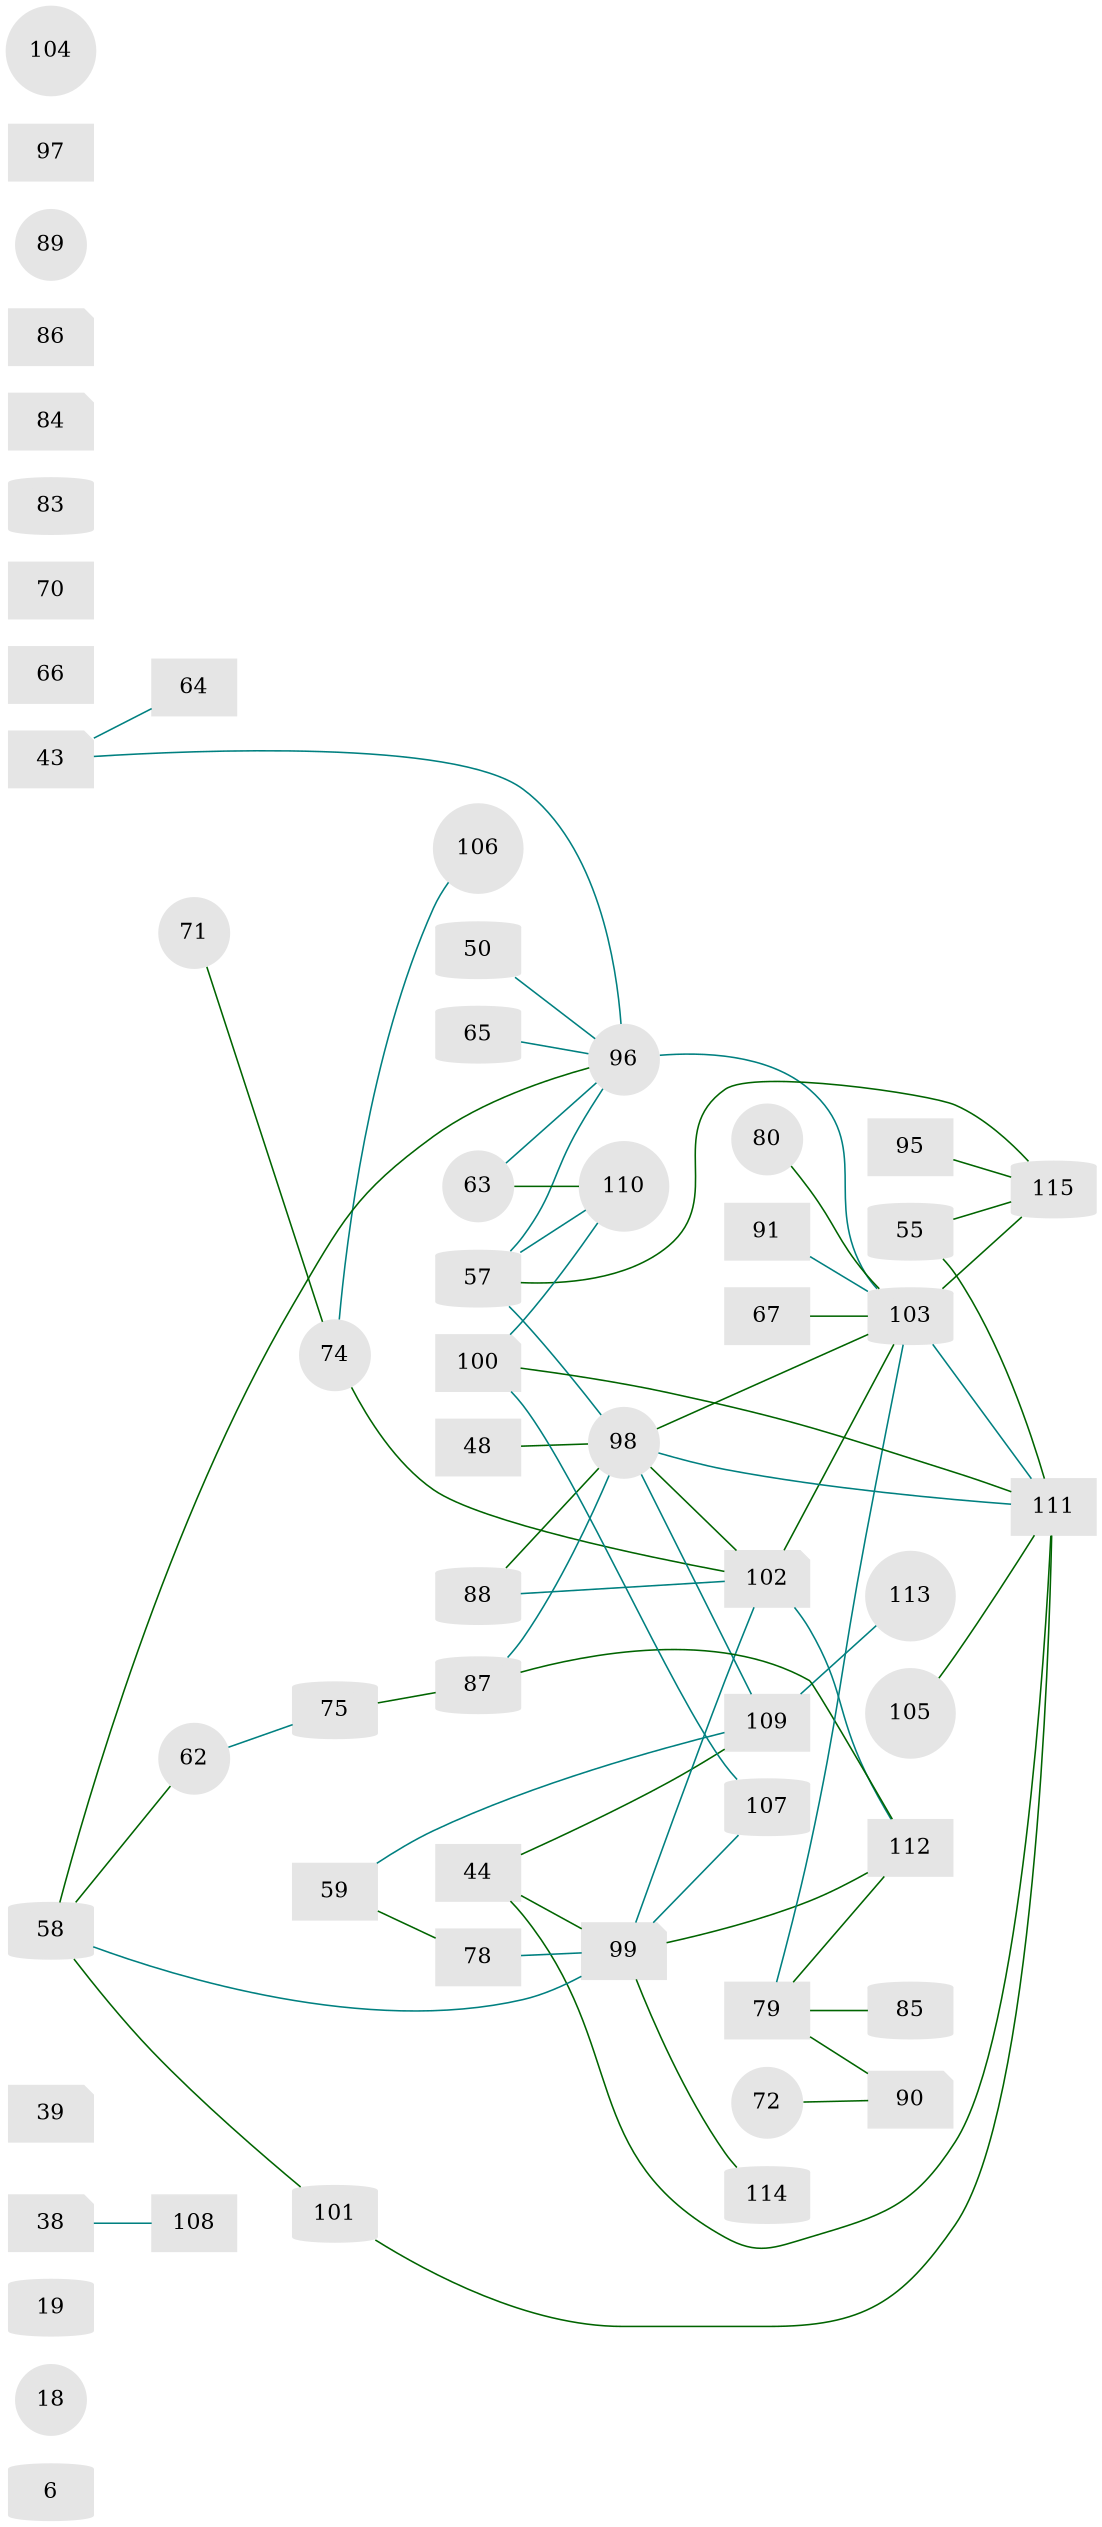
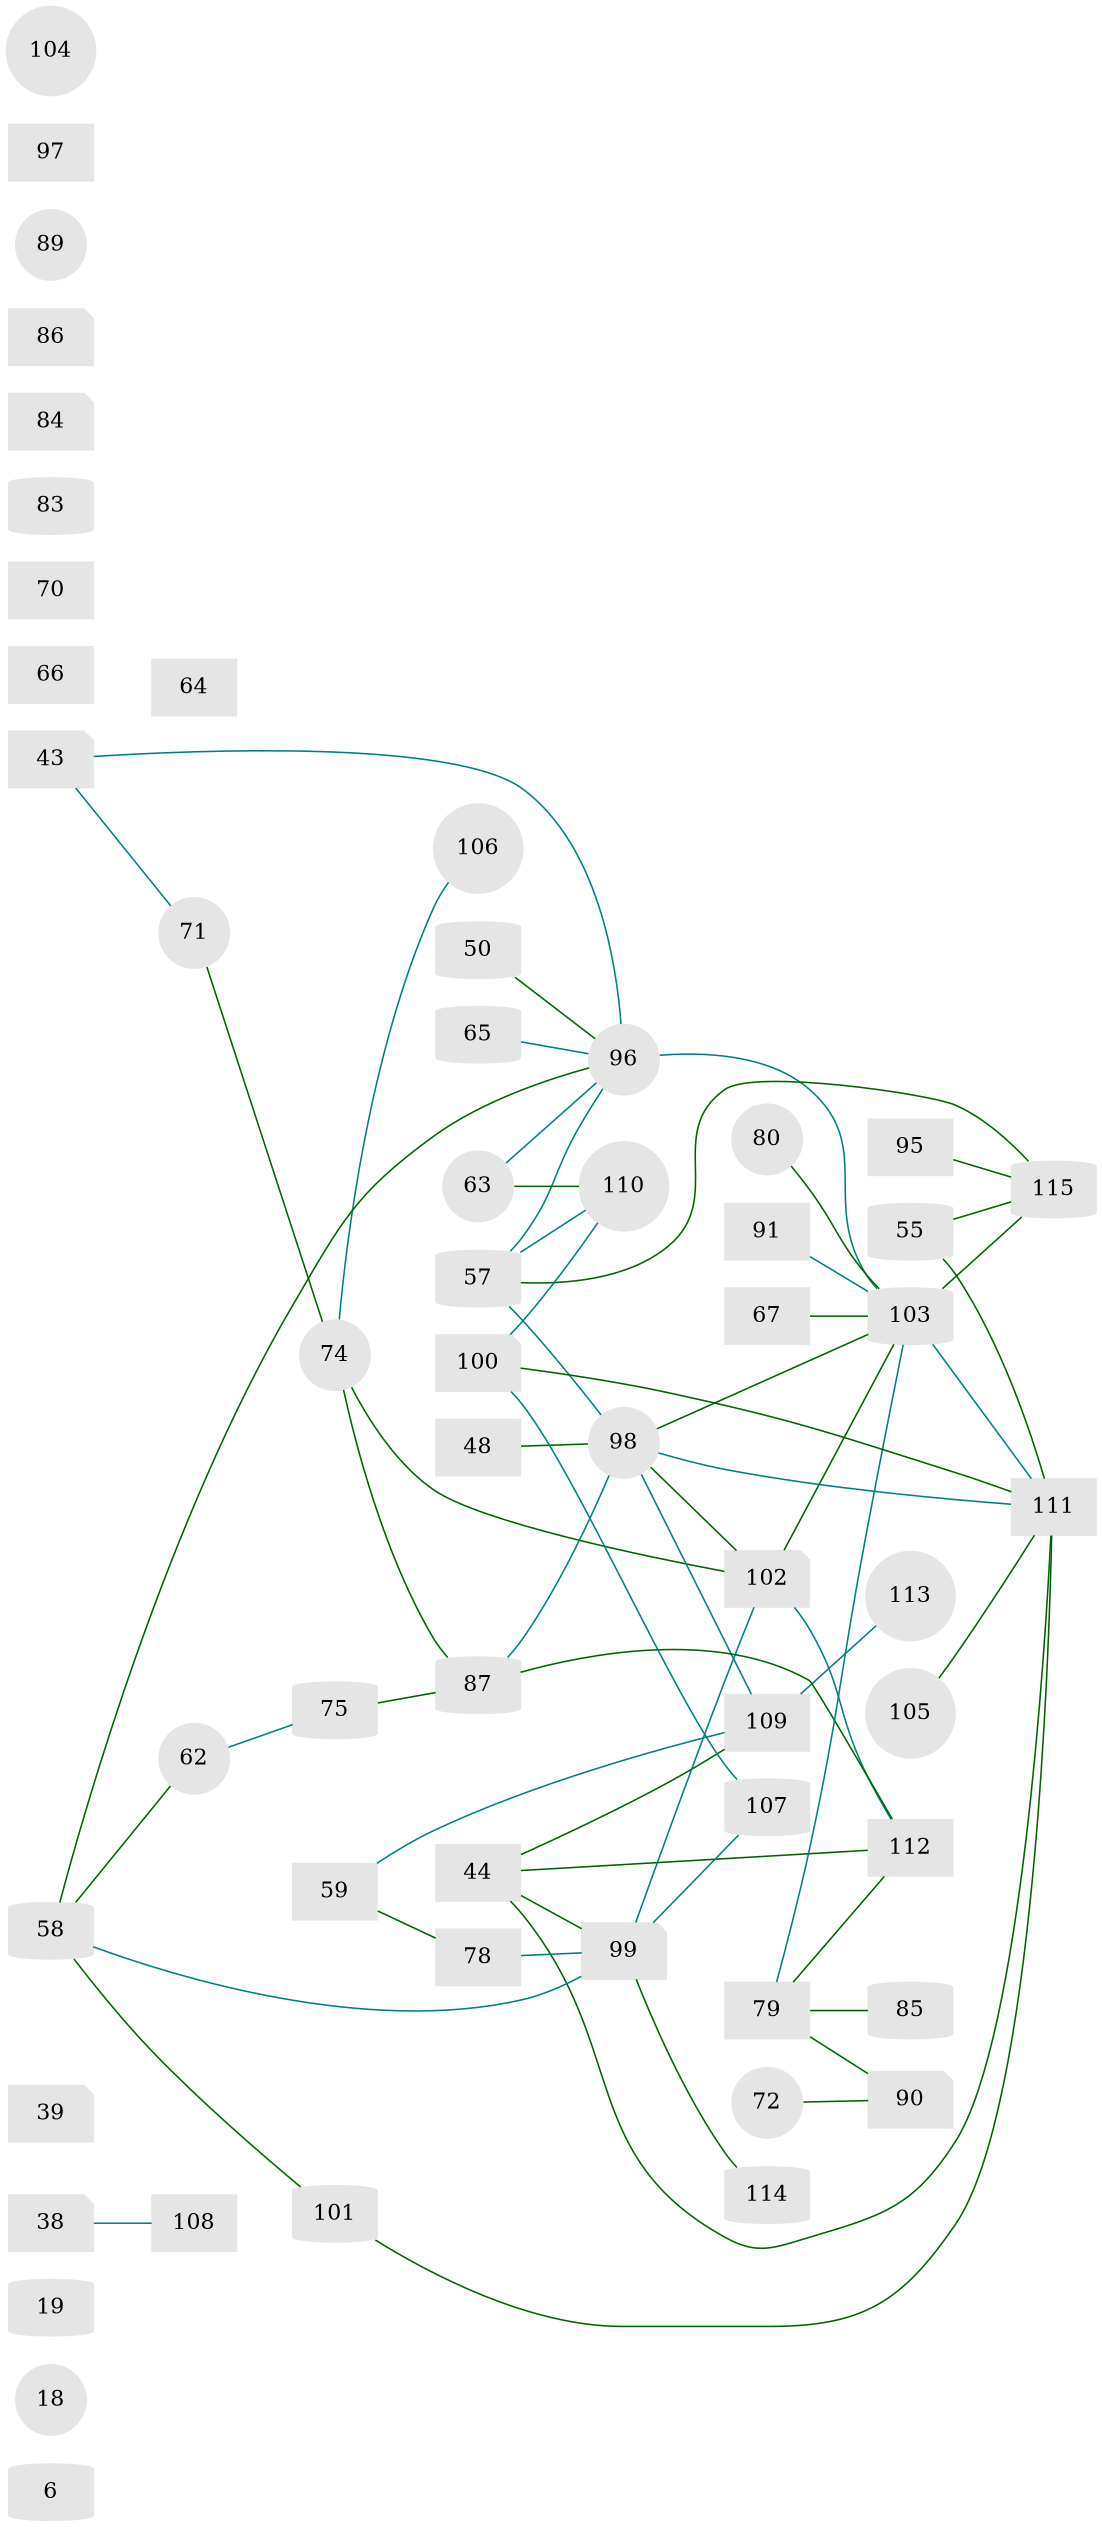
edge "64" -- "43": now "71" -- "43"
edge "50" -- "96": color teal -> darkgreen
edge "74" -- "87": added
node "88": removed
edge "112" -- "99": now "112" -- "44"
